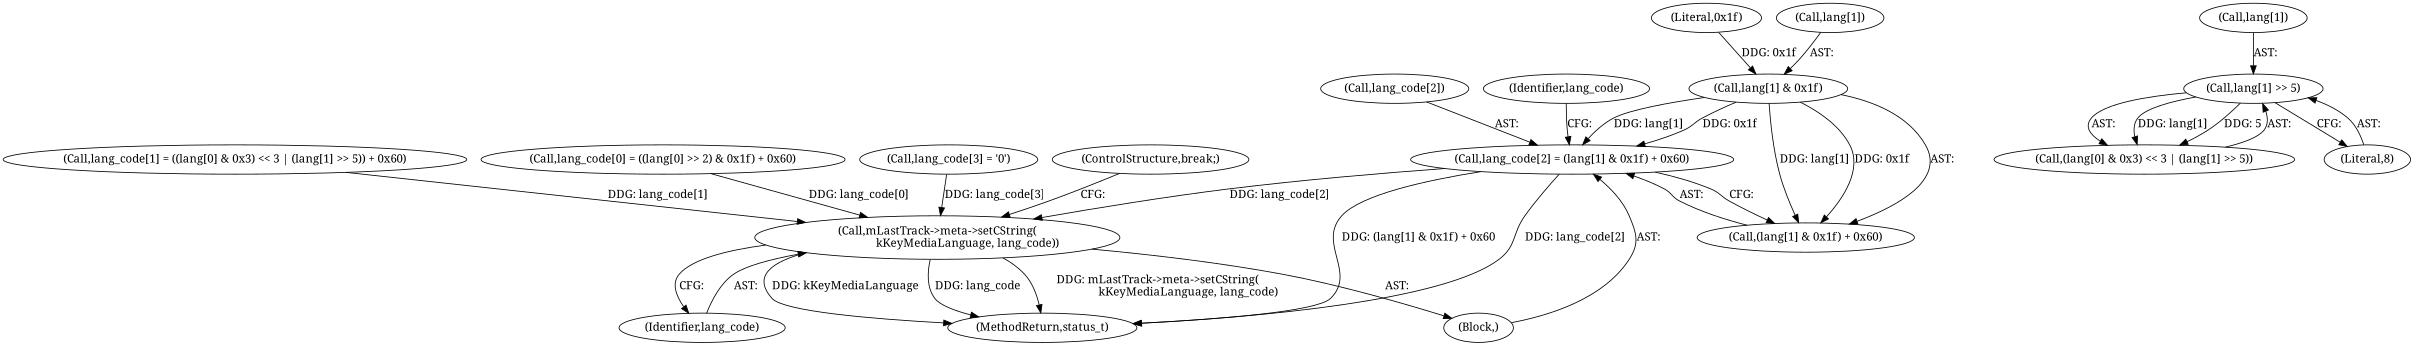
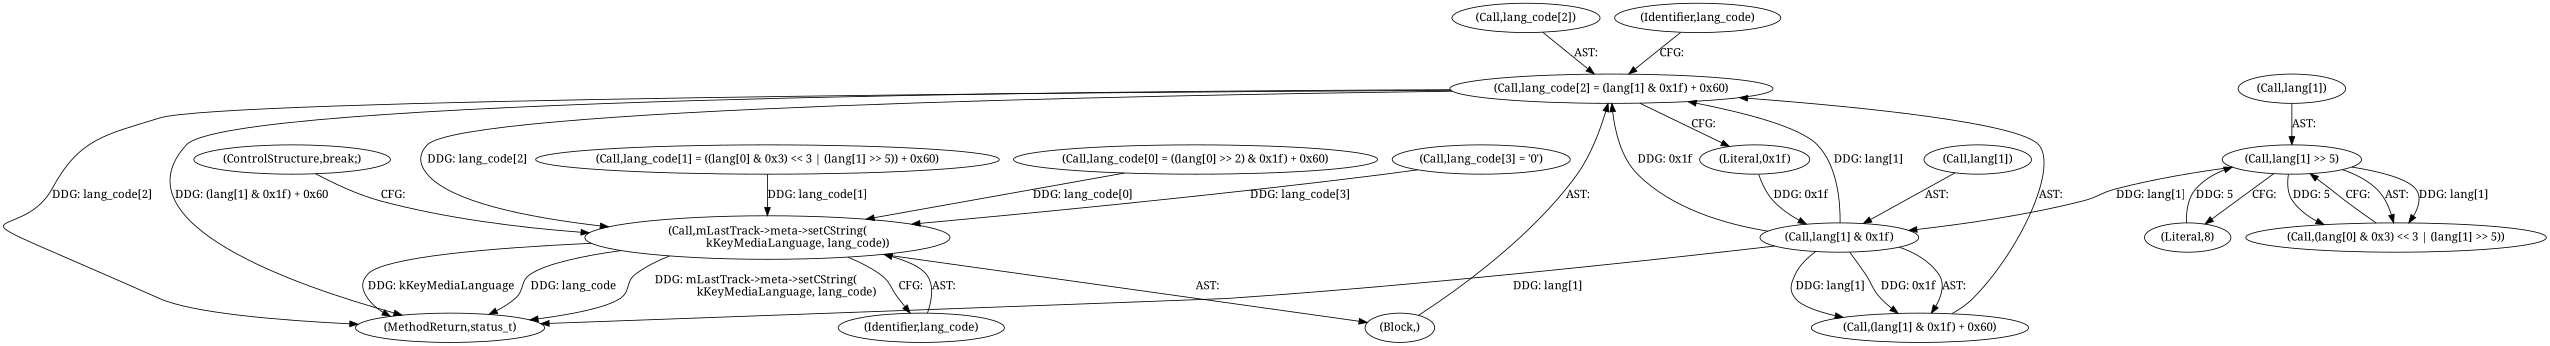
edge "(Call,(lang[0] & 0x3) << 3 | (lang[1] >> 5))" -> "(Call,lang[1] >> 5)": label "AST: " -> "CFG: "
edge "(Literal,8)" -> "(Call,lang[1] >> 5)": label "AST: " -> "DDG: 5"
edge "(Call,lang_code[2] = (lang[1] & 0x1f) + 0x60)" -> "(Call,(lang[1] & 0x1f) + 0x60)": now "(Call,lang_code[2] = (lang[1] & 0x1f) + 0x60)" -> "(Literal,0x1f)"
edge "(Call,lang[1] >> 5)" -> "(Call,lang[1] & 0x1f)": added, label "DDG: lang[1]"
edge "(Call,lang[1] & 0x1f)" -> "(MethodReturn,status_t)": added, label "DDG: lang[1]"
